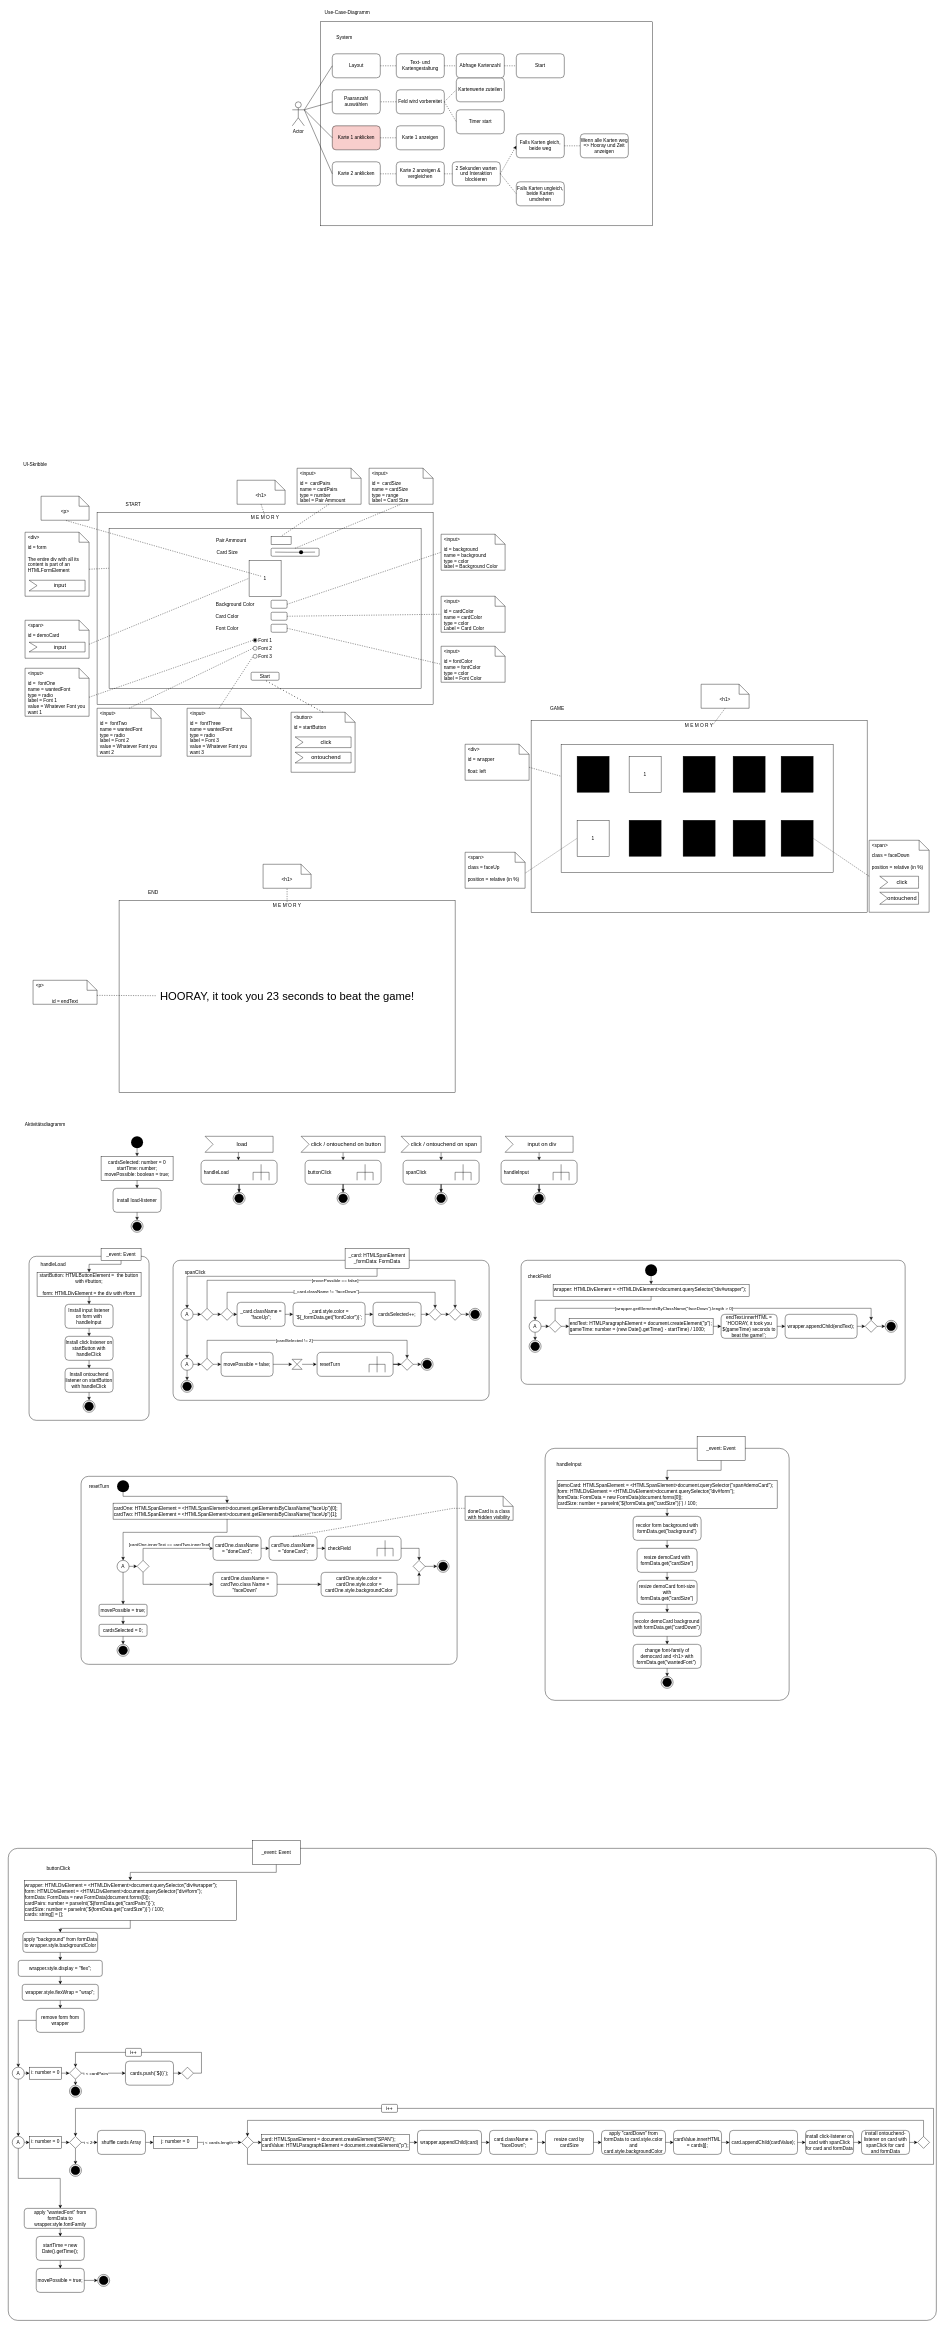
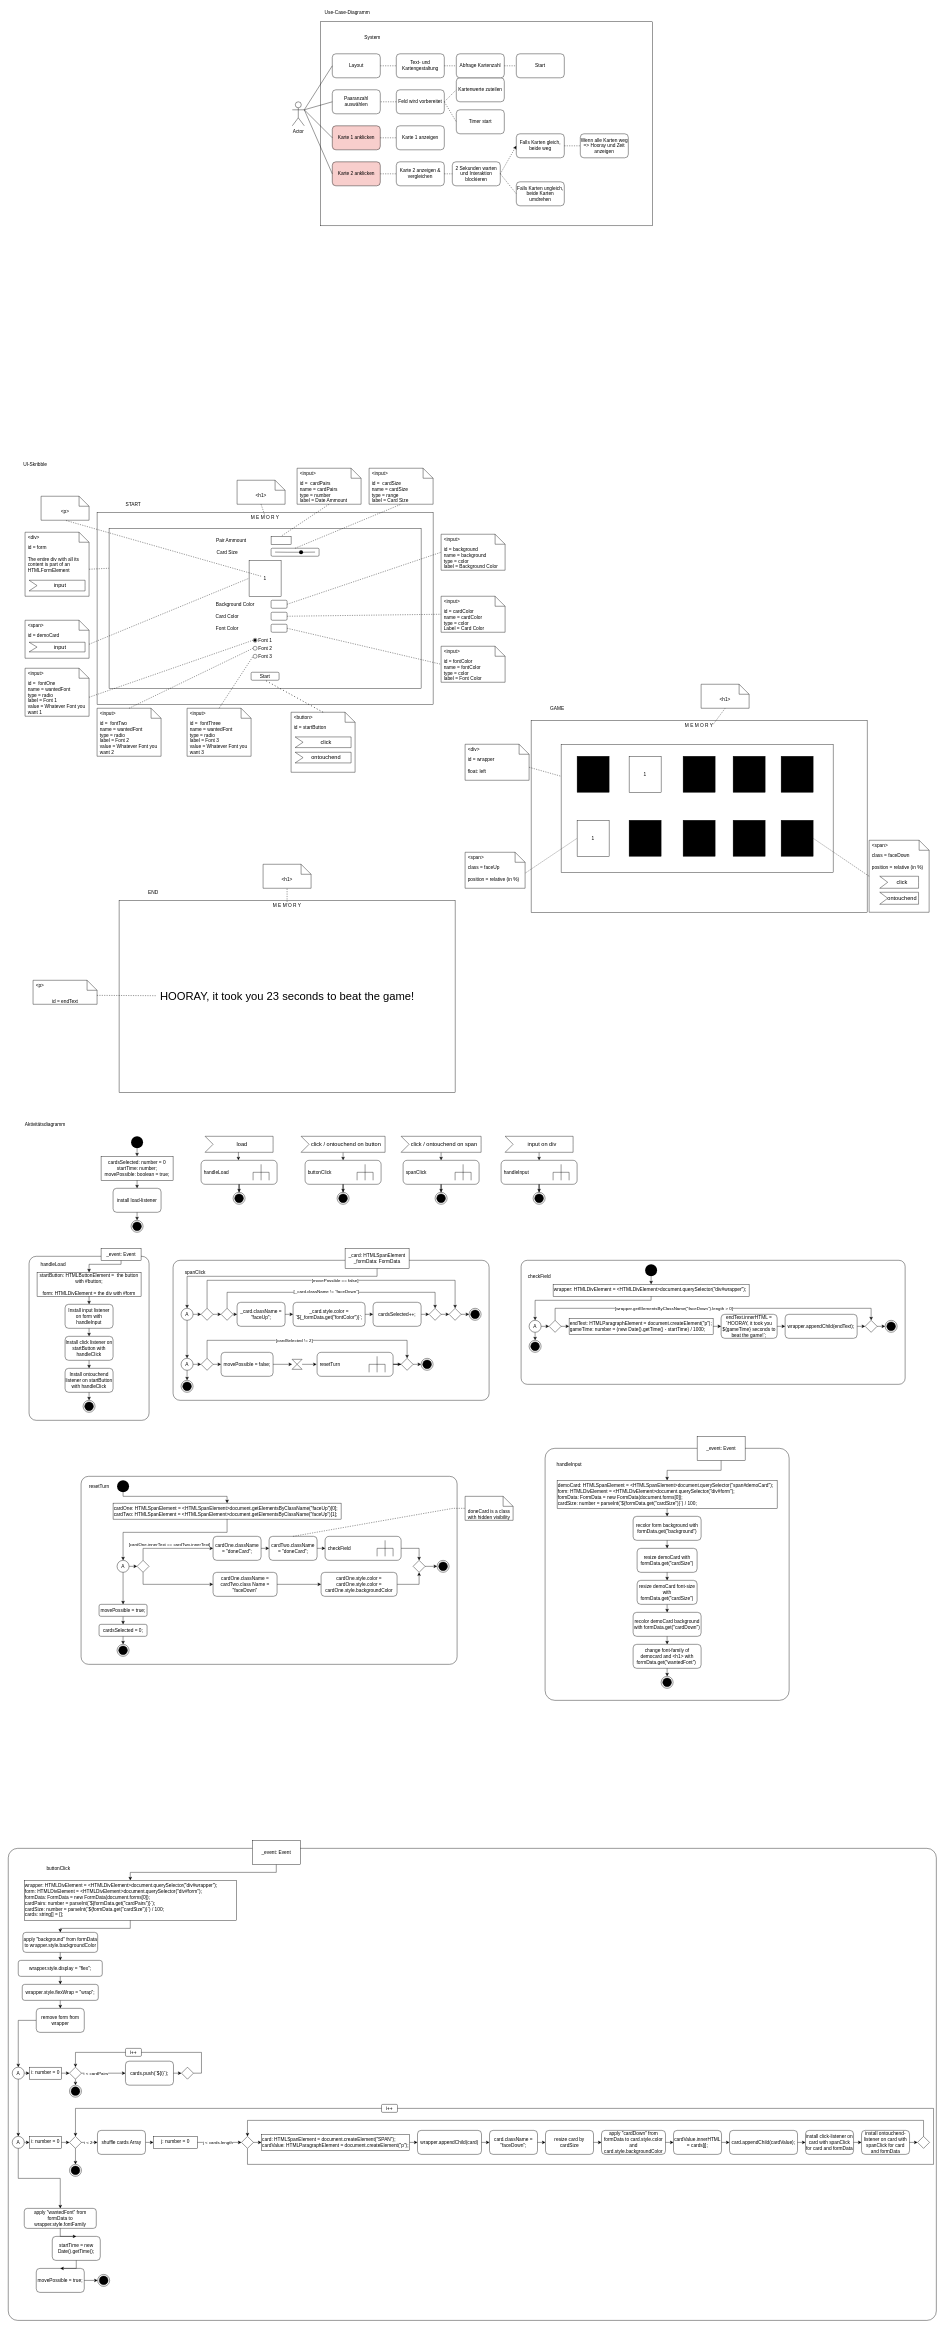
node "System": moved (344, 38) -> (372, 38)
node "Karte 2 anklicken": fillcolor #ffffff -> #f8cecc
node "id = cardPairs name = cardPairs type = number label = Pair Ammount": label "id = cardPairs name = cardPairs type = number label = Pair Ammount" -> "id = cardPairs name = cardPairs type = number label = Date Ammount"
node "startTime = new Date().getTime();": moved (60, 2248) -> (76, 2248)
